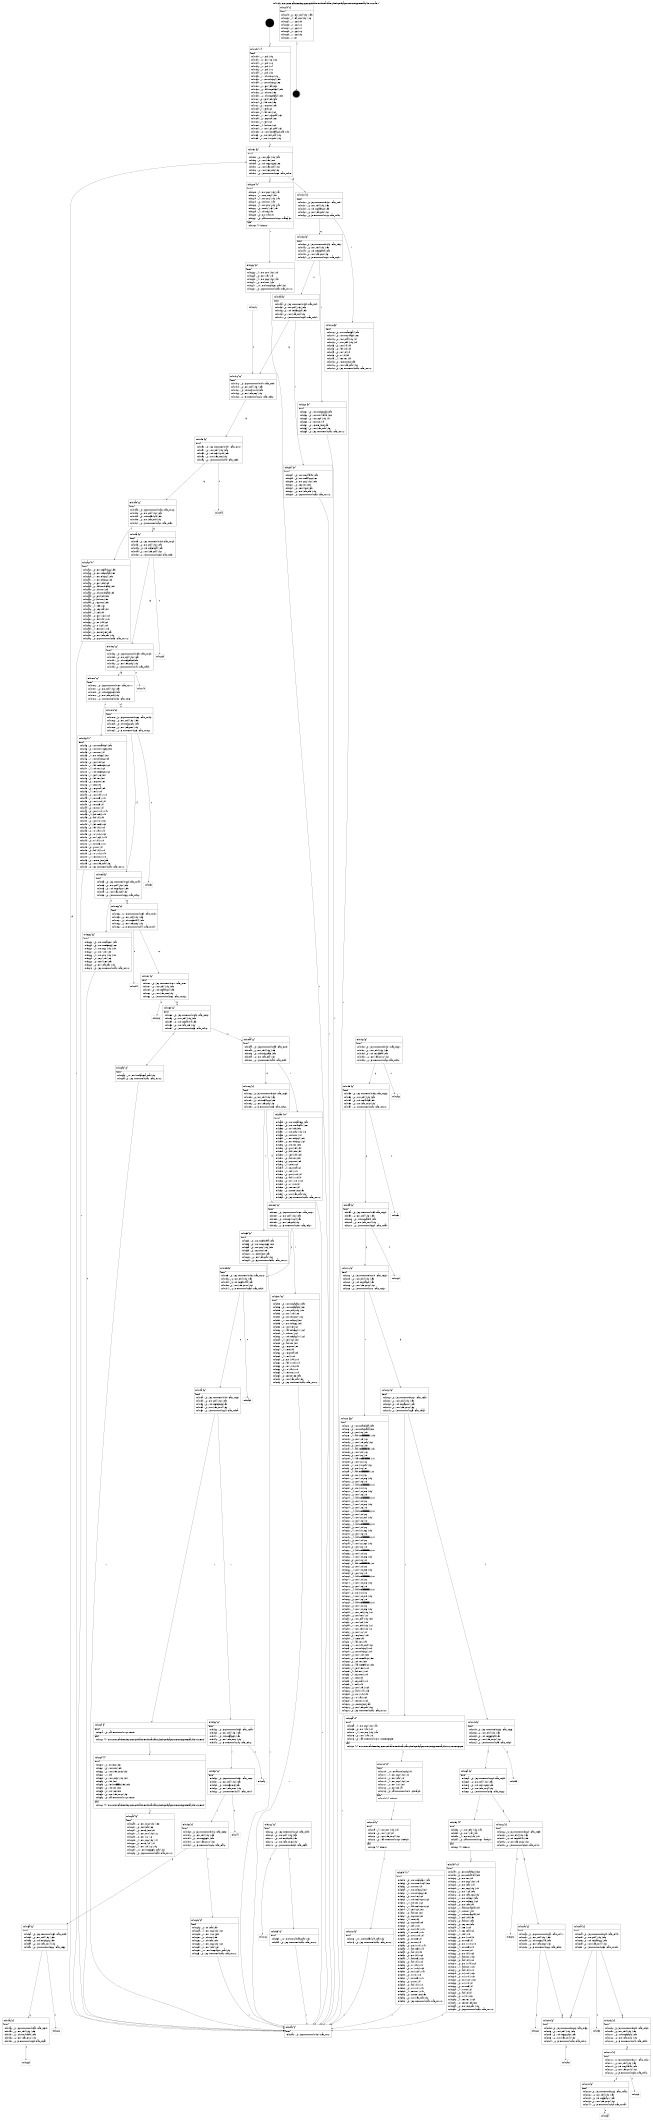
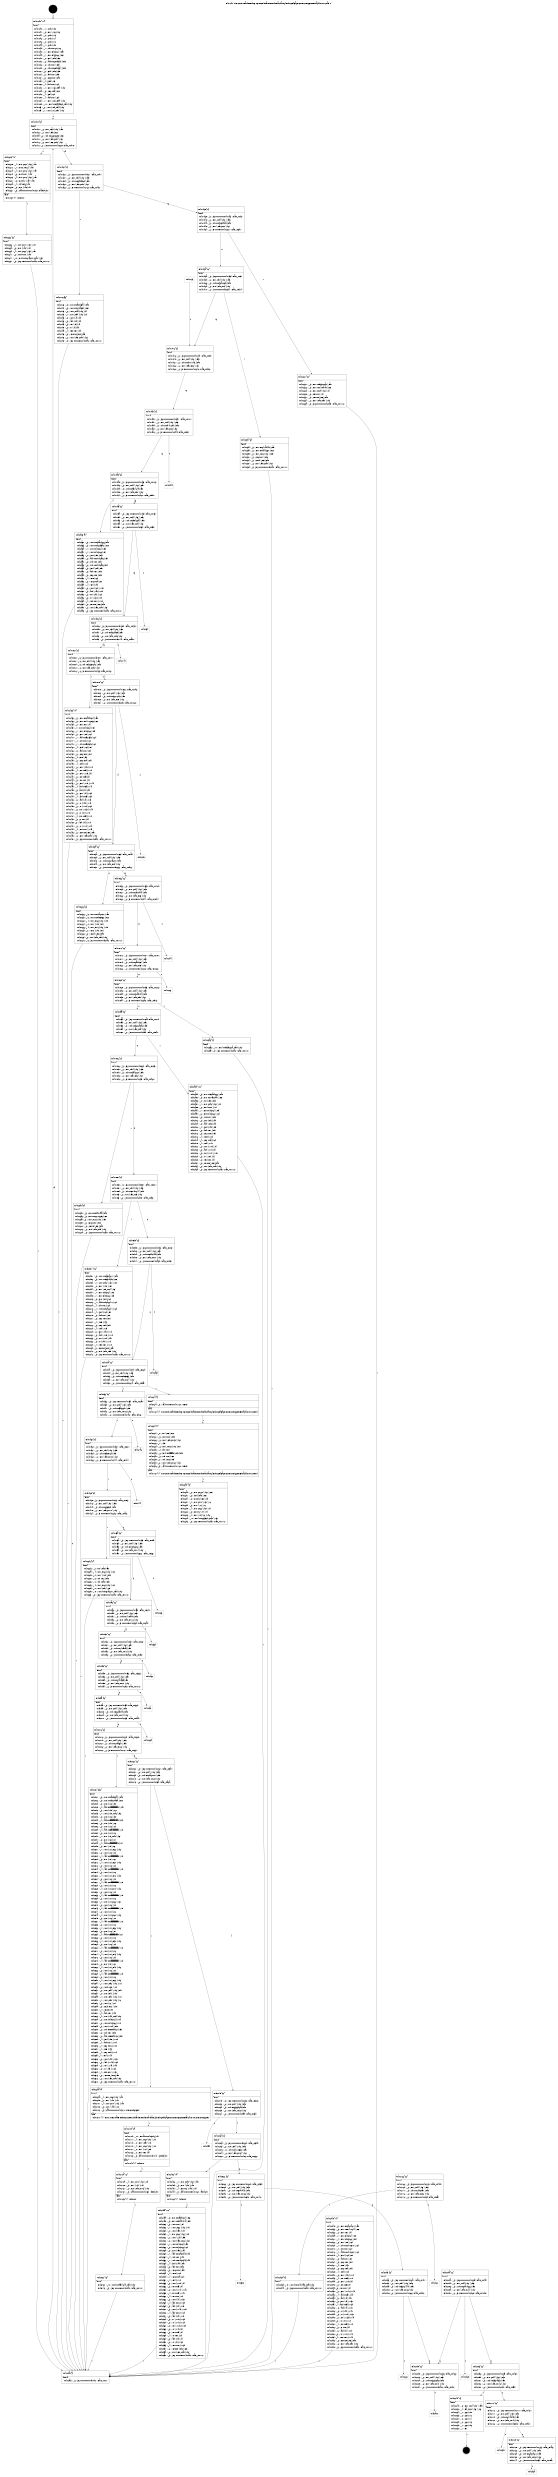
edge "0x401fa6 [28]" -> "0x401fc2 [28]": added, label "6"
edge "0x4020f6 [28]" -> "0x402c4d [16]": added, label "1"
